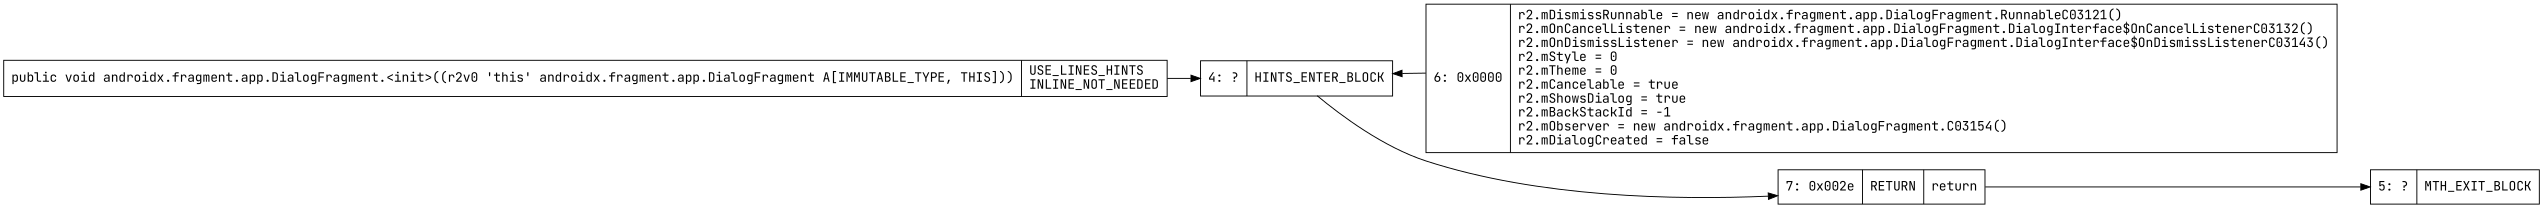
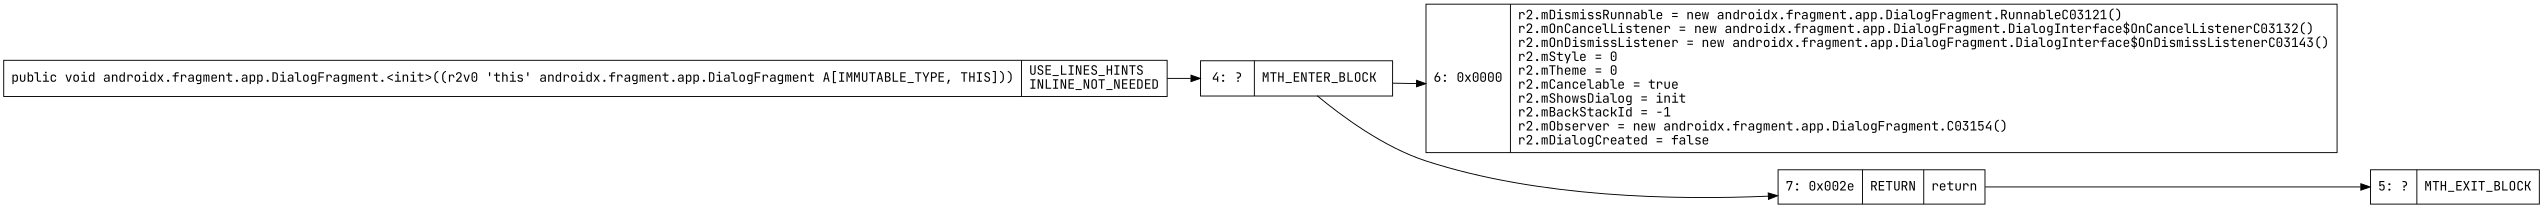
edge "6: 0x0000" -> "4: ?": reversed
node "4: ?": text "HINTS_ENTER_BLOCK" -> "MTH_ENTER_BLOCK"
node "6: 0x0000": text "r2.mShowsDialog = true" -> "r2.mShowsDialog = init"
